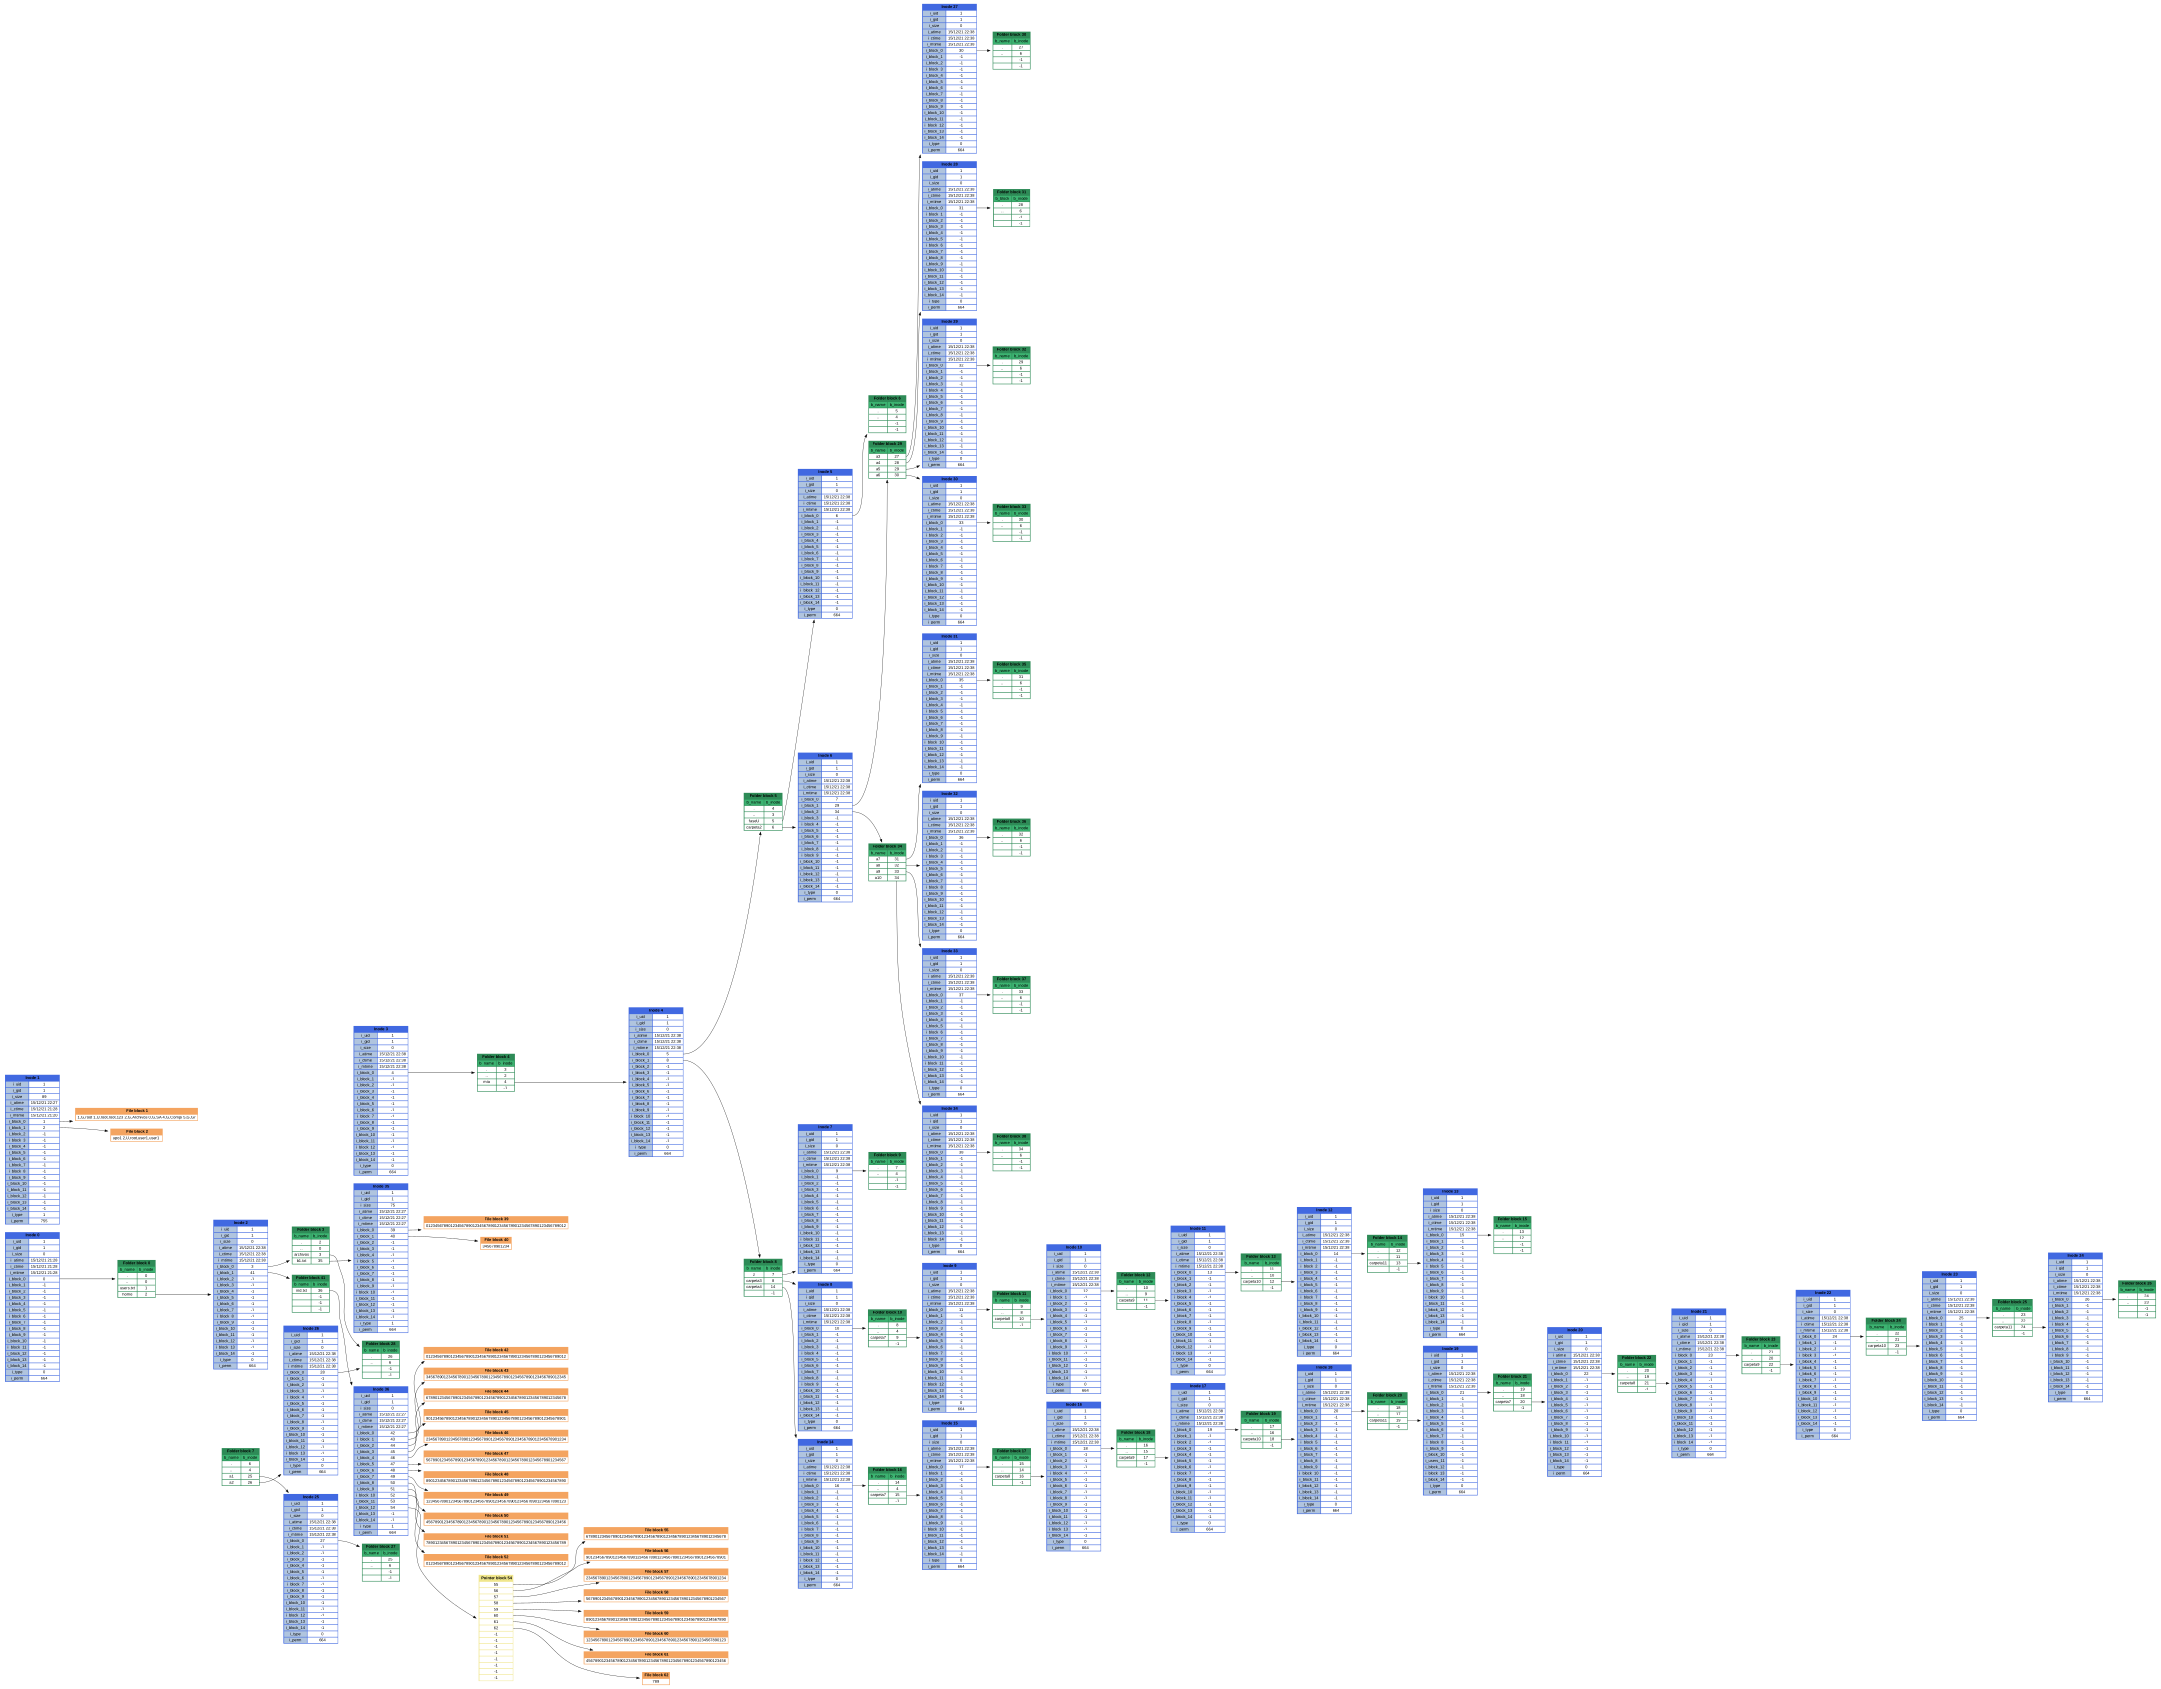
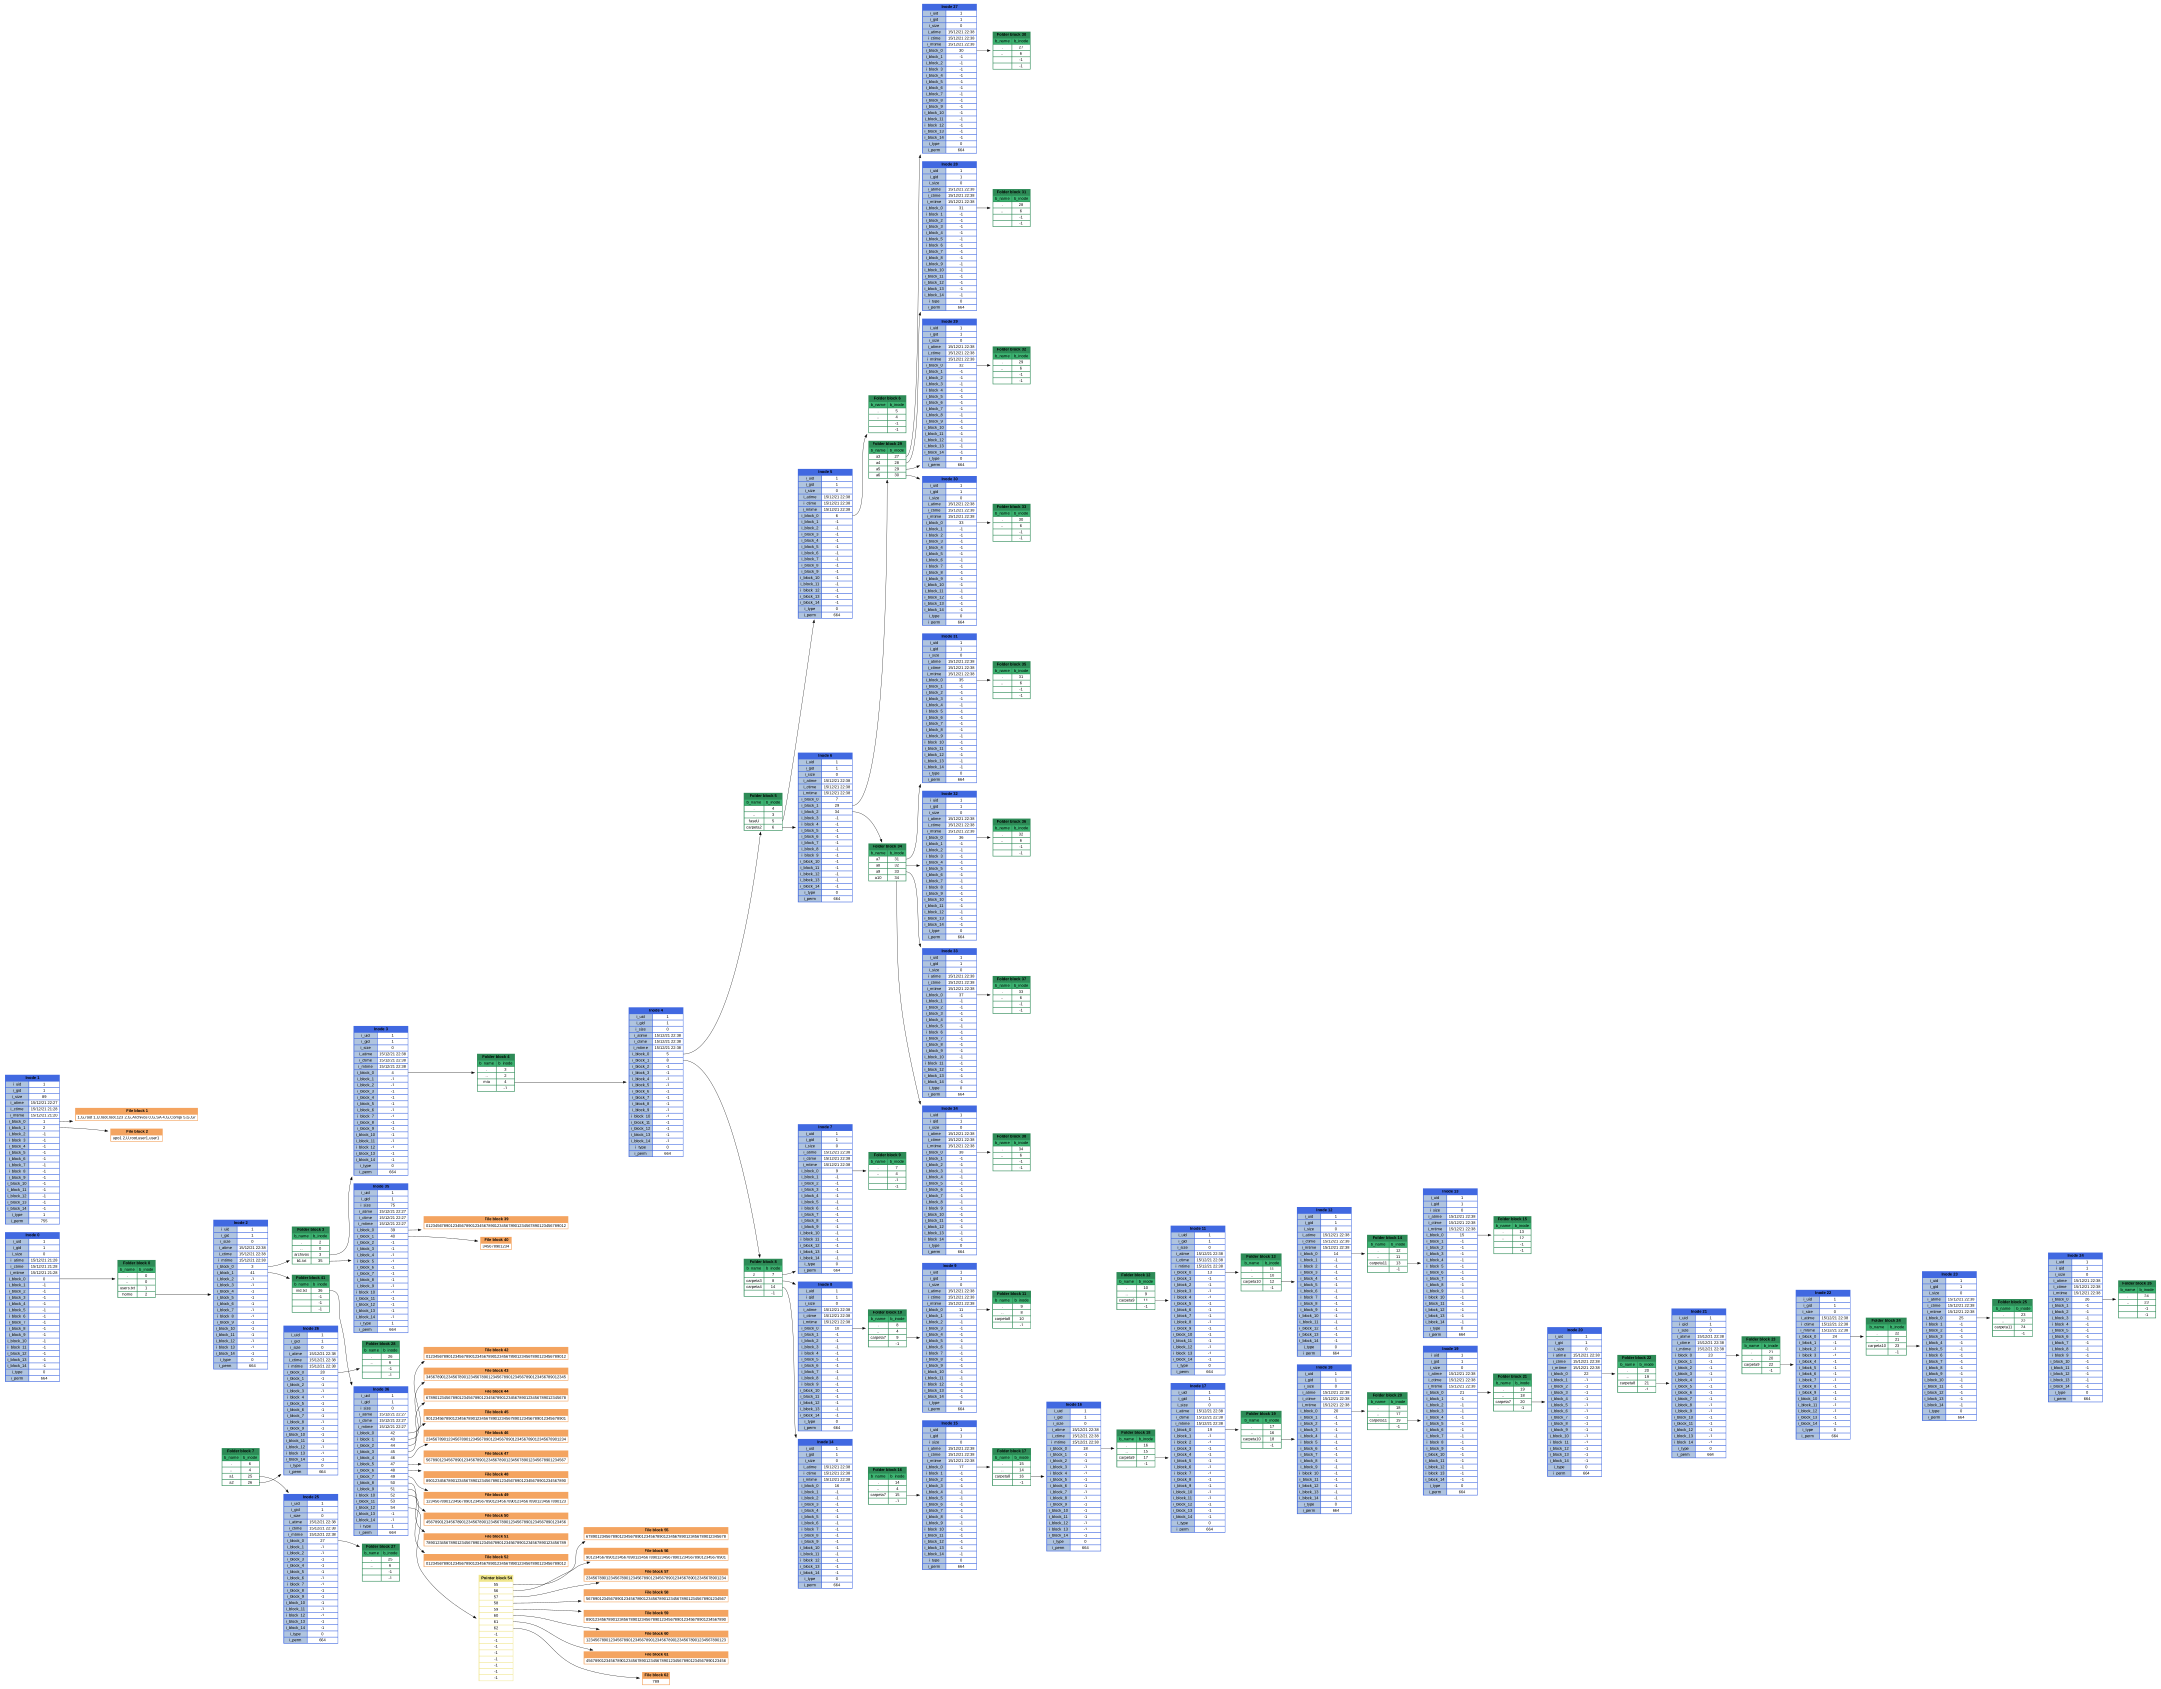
node "Folder block 31": text "b_block" -> "b_name"
edge "Folder block 3" -> "Folder block 28": now "Folder block 3" -> "Inode 3"
node "Inode 10": removed
edge "Folder block 25" -> "Inode 24": removed
node "Inode 19": text "i_users_11" -> "i_block_11"
edge "Inode 14" -> "Folder block 16": removed
